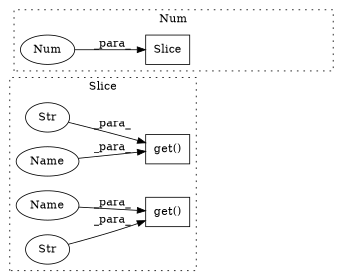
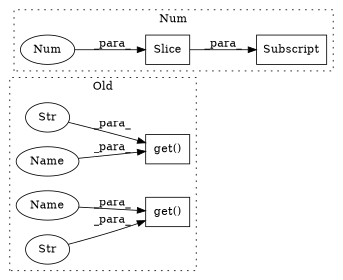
node "Subscript": added
cluster "Slice": label "Slice" -> "Old"
